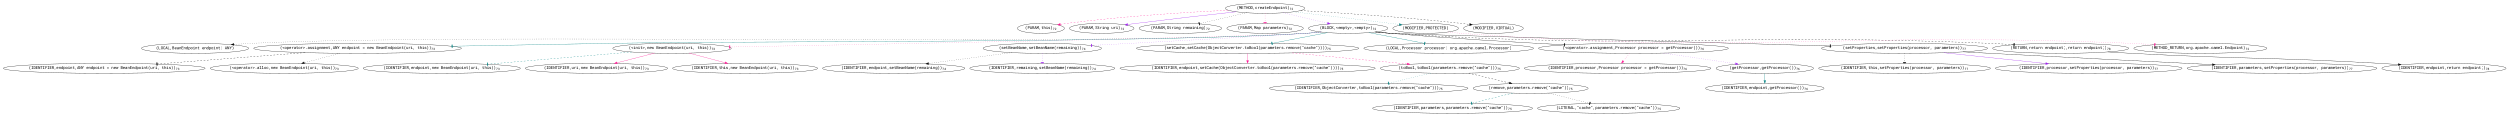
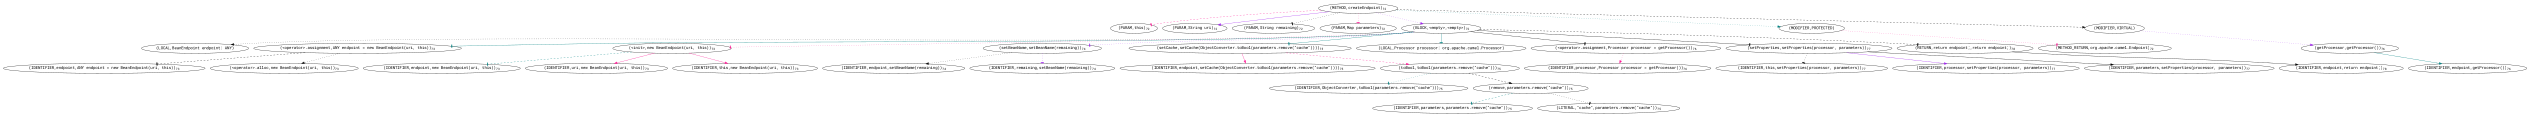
edge "(METHOD,createEndpoint)" -> "(PARAM,this)": arrowhead normal -> tee
edge "(<operator>.assignment,Processor processor = getProcessor())" -> "(getProcessor,getProcessor())": now "(MODIFIER,VIRTUAL)" -> "(getProcessor,getProcessor())"
